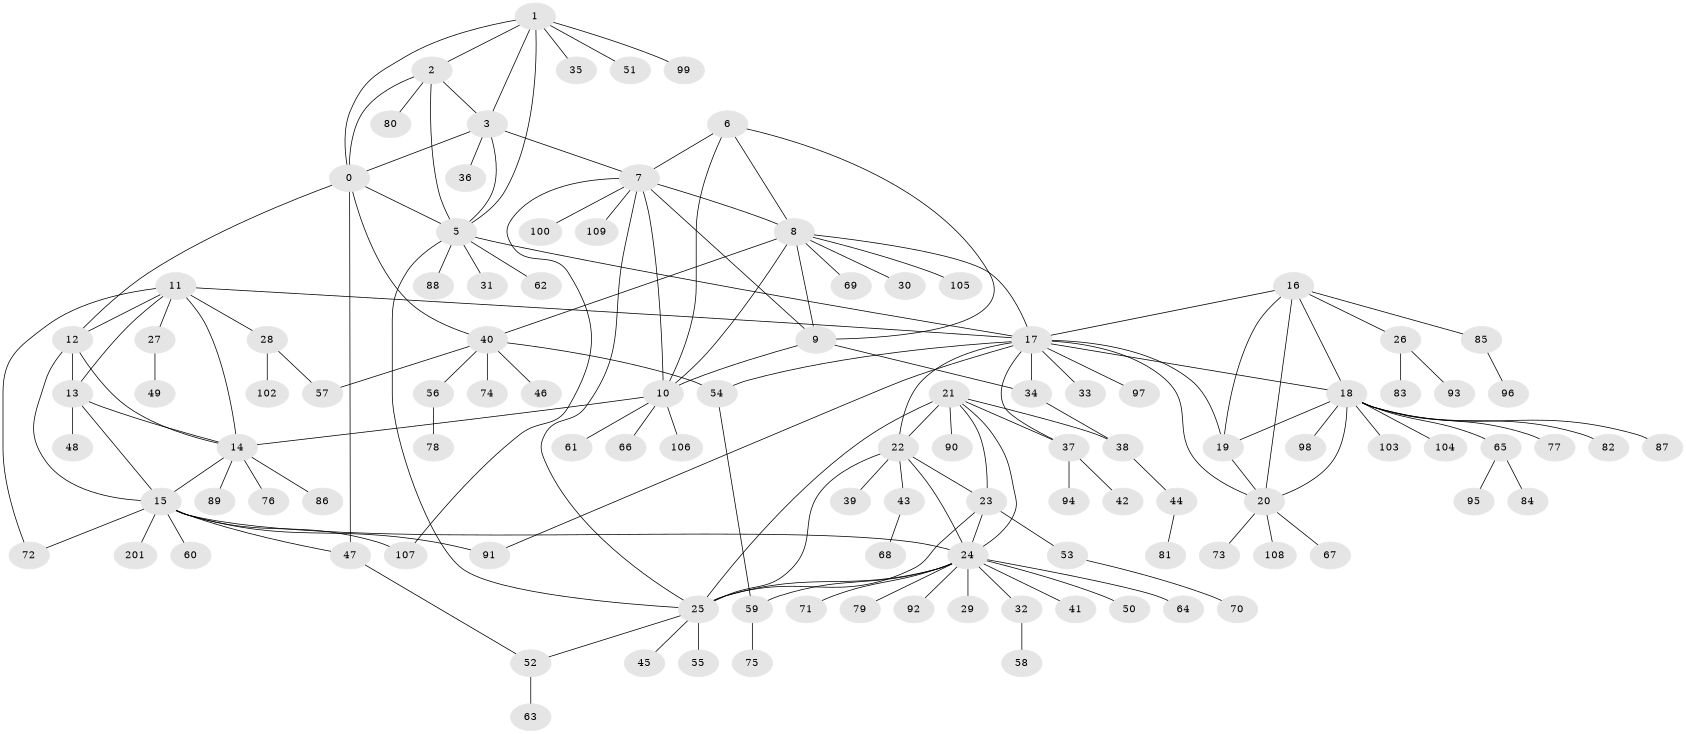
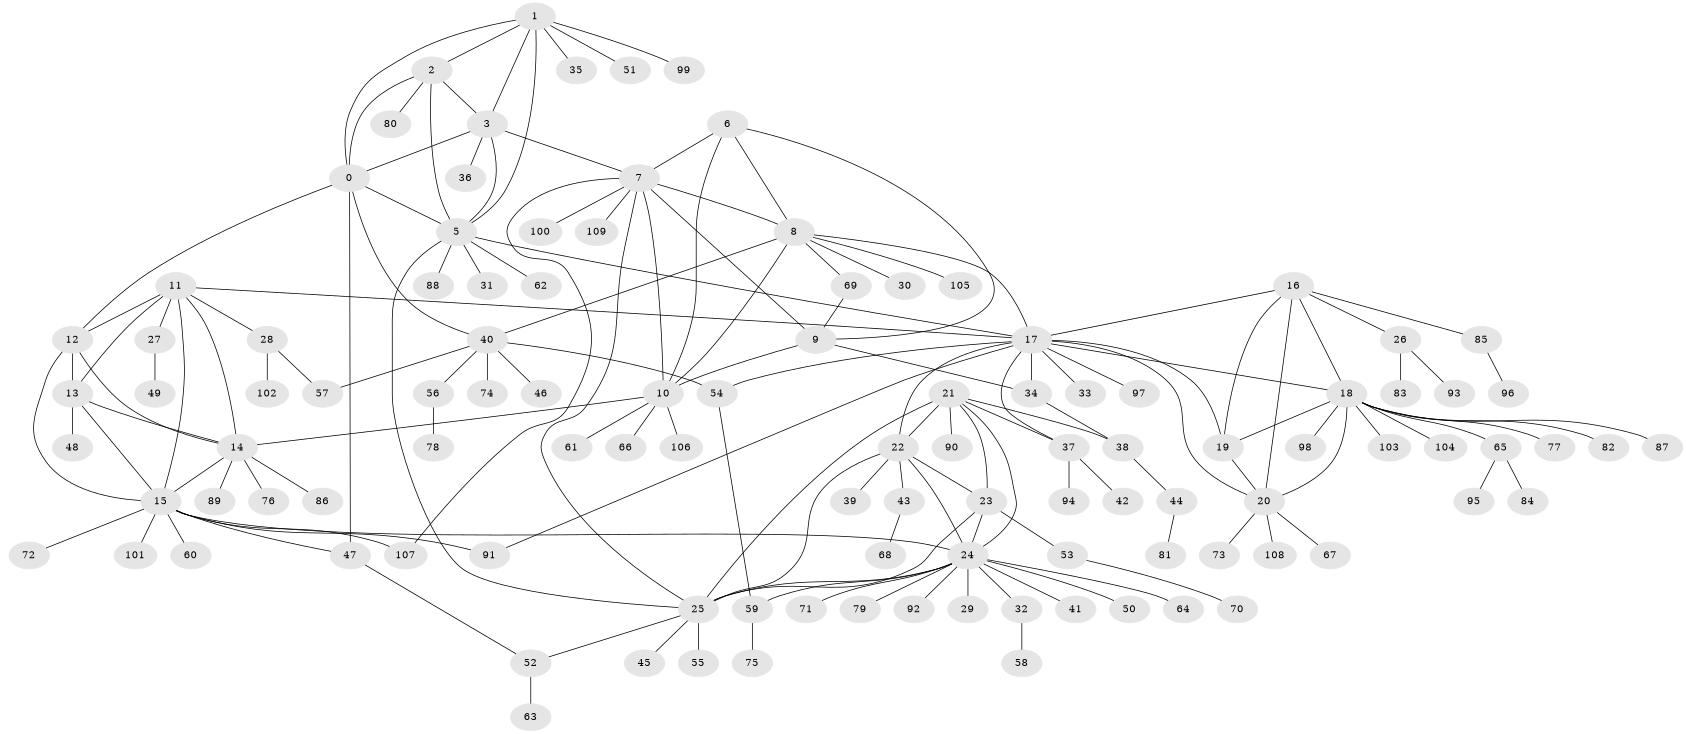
edge "8" -- "9": now "69" -- "9"
edge "11" -- "72": now "11" -- "15"
node "201": label "201" -> "101"
